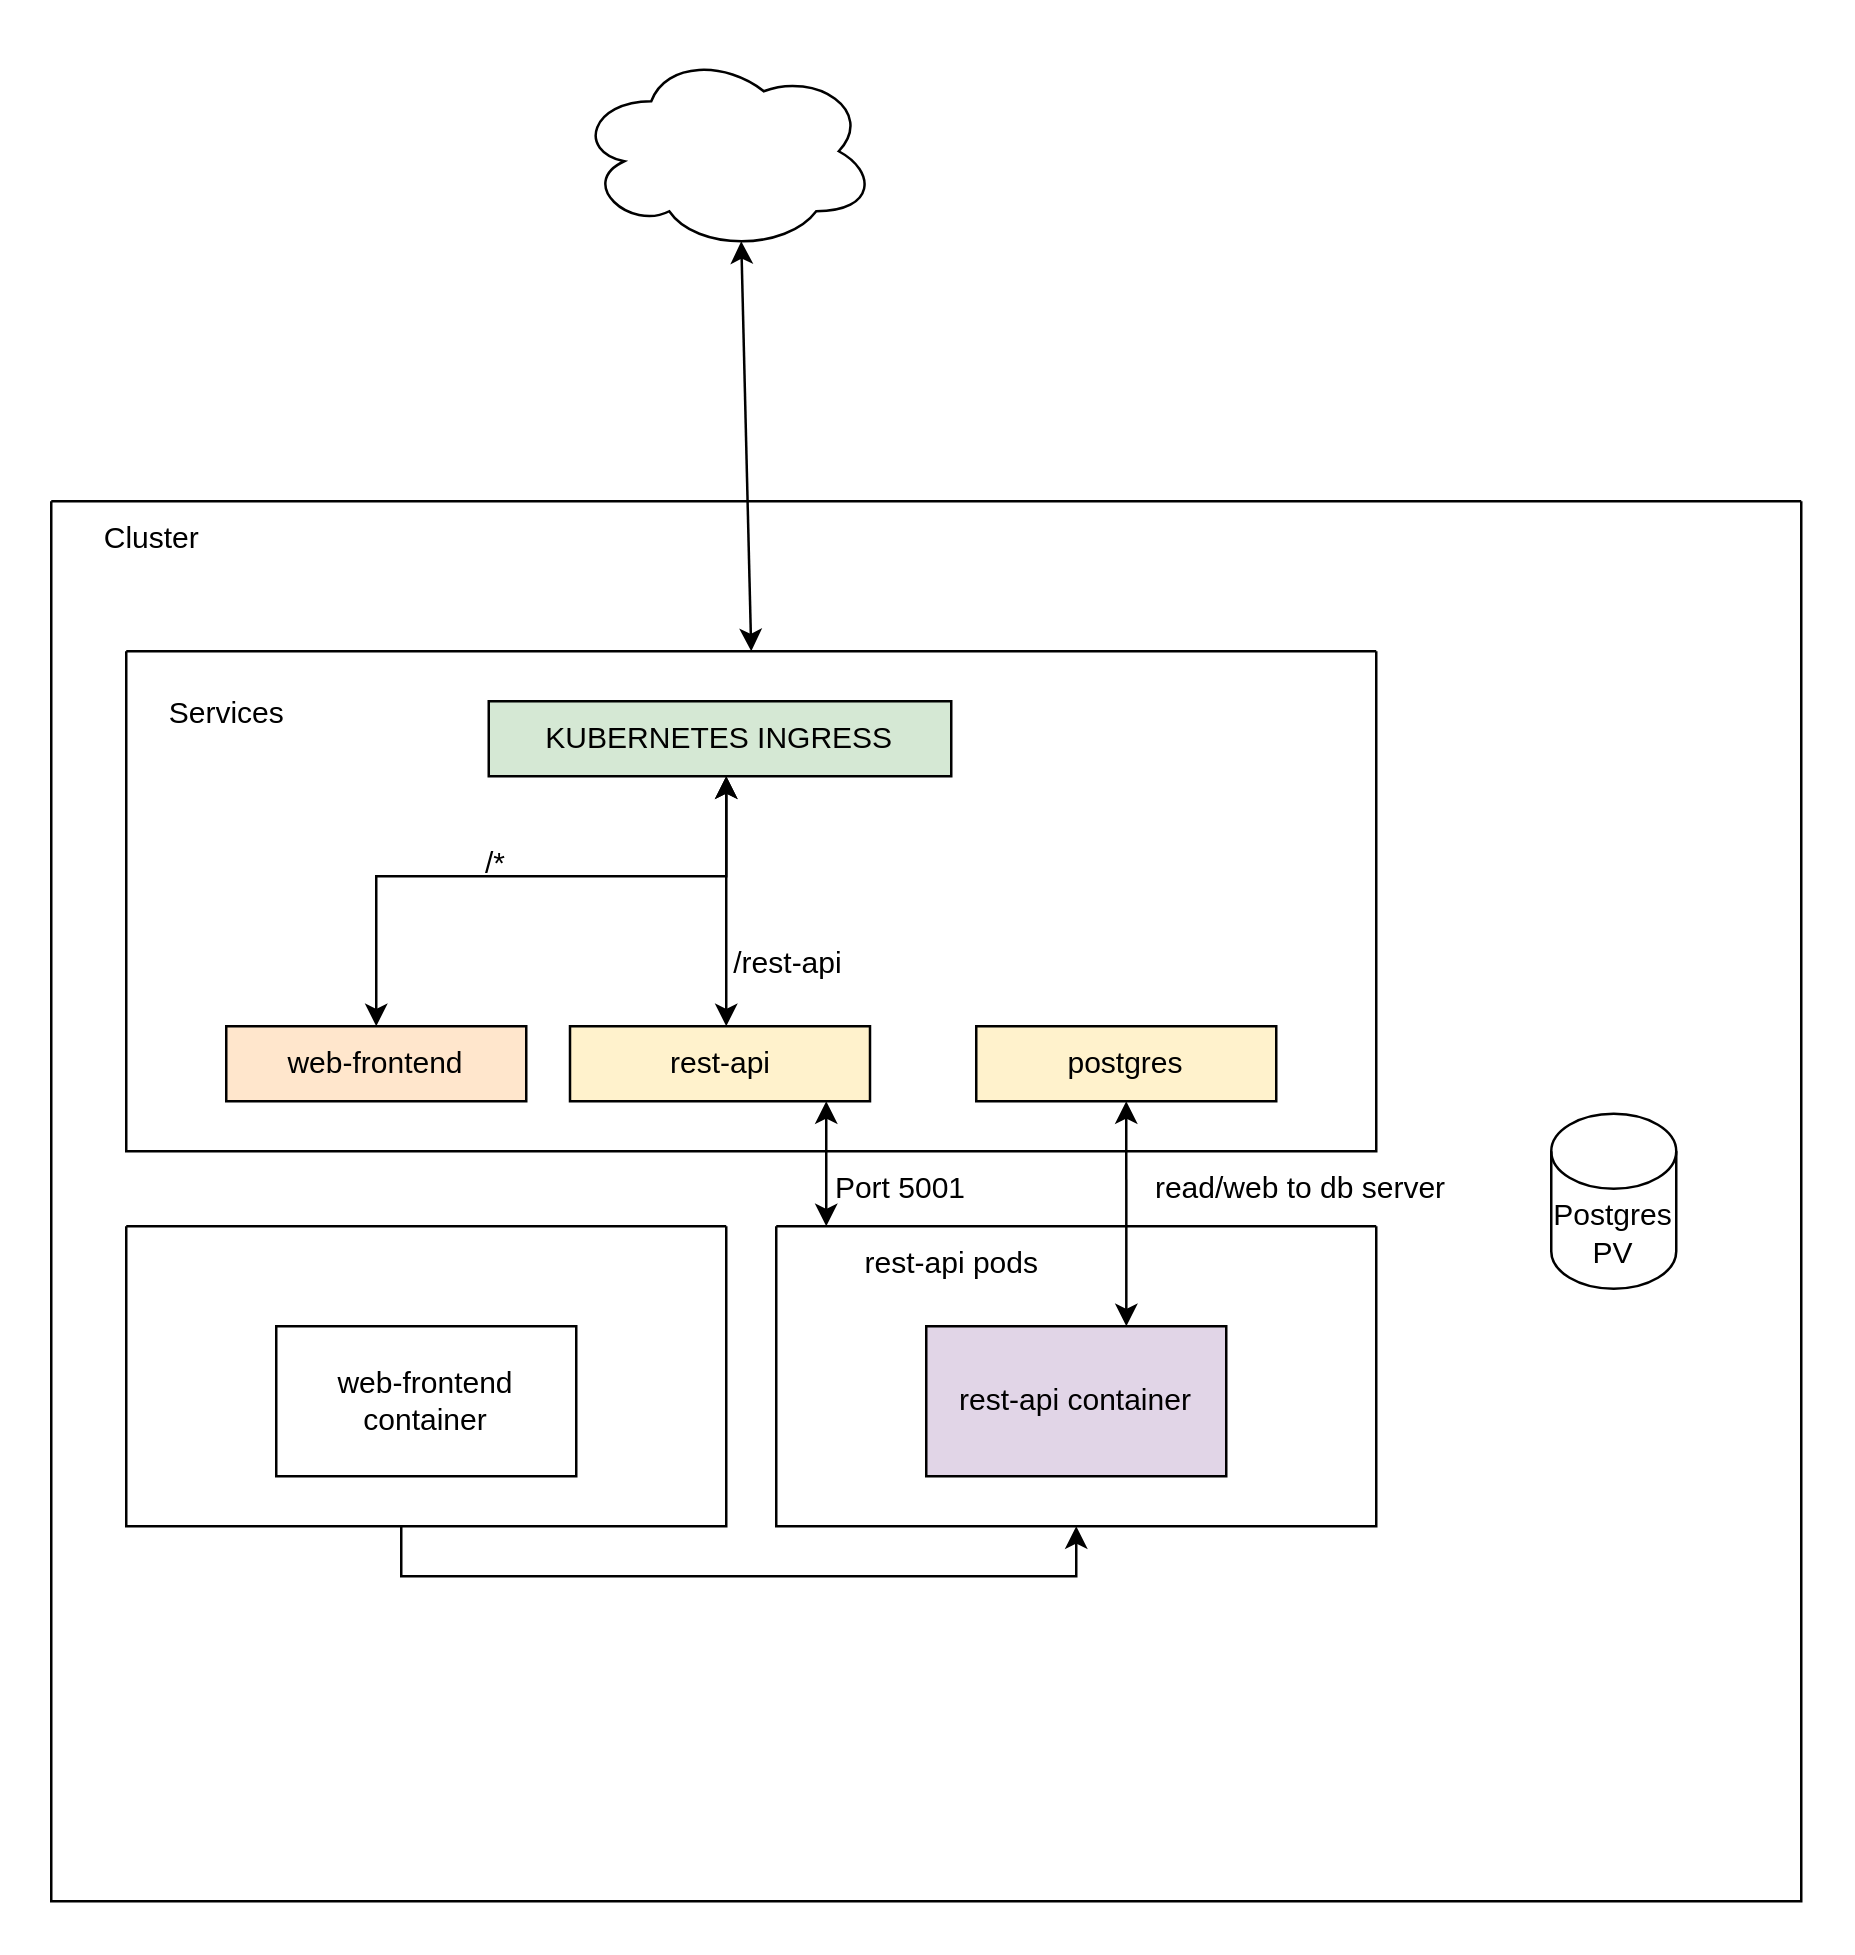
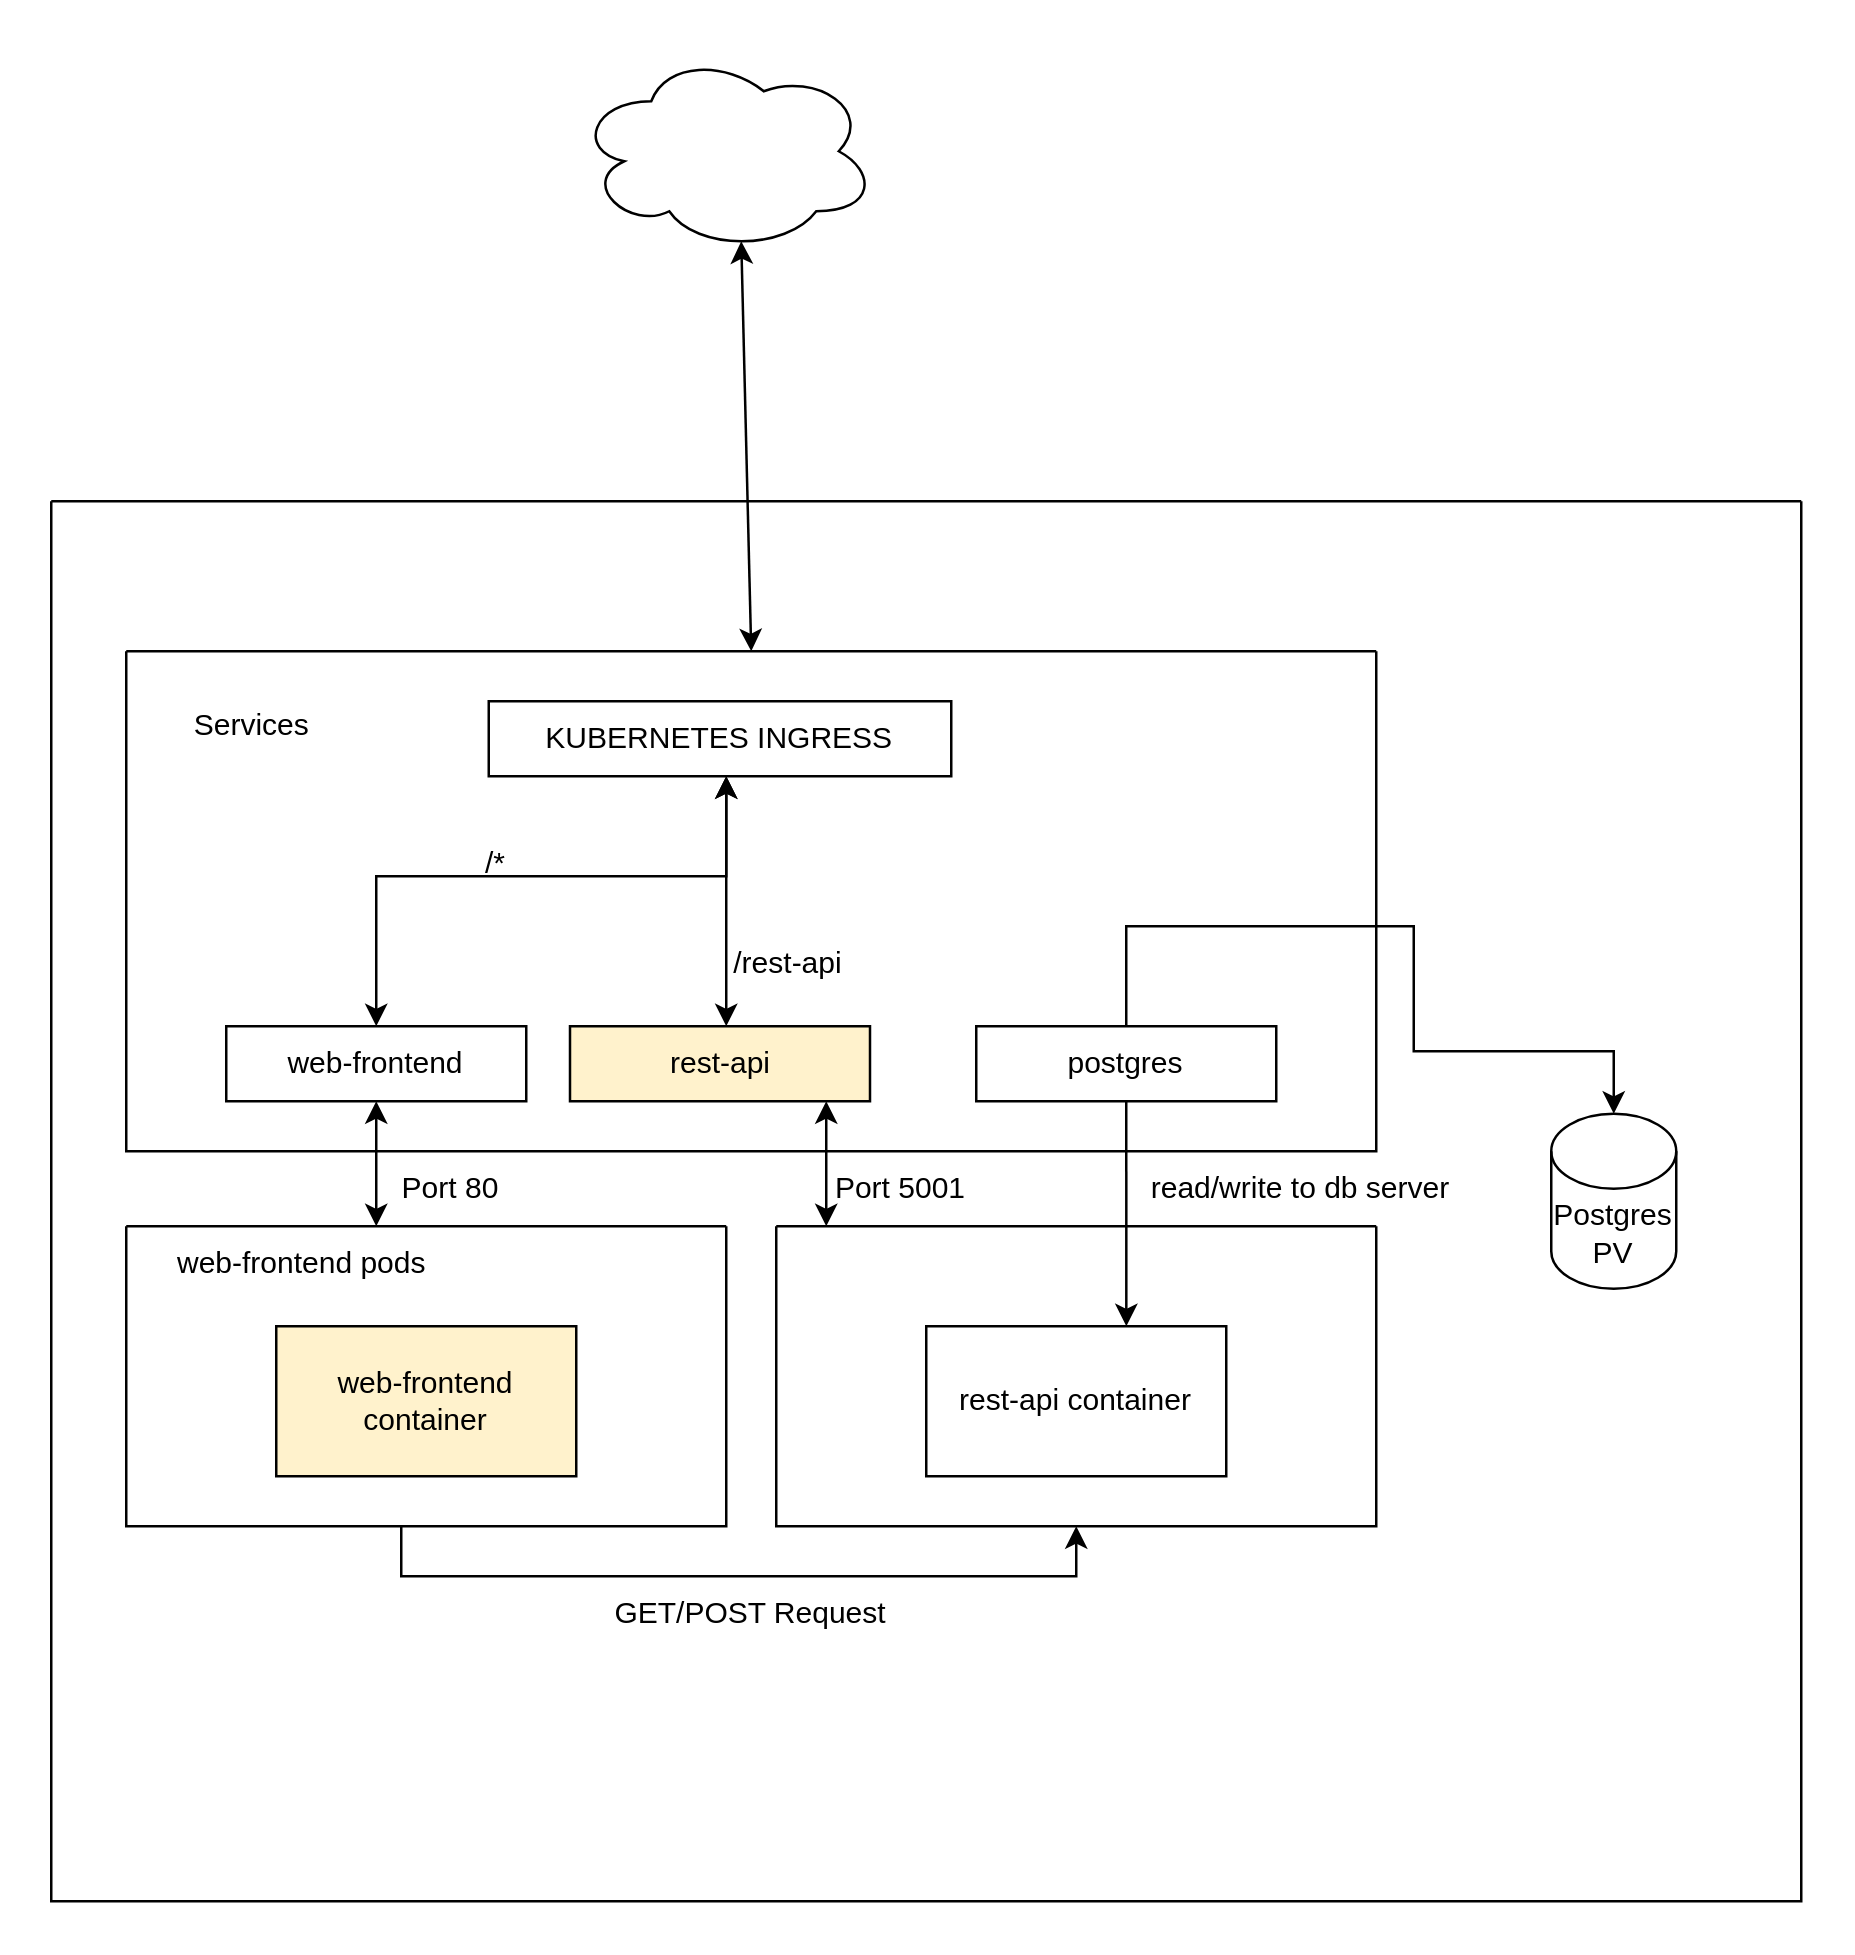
node "Cluster": removed
node "Services": moved (226, 714) -> (251, 726)
node "KUBERNETES INGRESS": fillcolor #d5e8d4 -> #ffffff
edge "postgres" -> "Postgres PV": added
node "web-frontend": fillcolor #ffe6cc -> #ffffff
node "postgres": fillcolor #fff2cc -> #ffffff
edge "postgres" -- "rest-api container": arrowhead classic -> none
edge "web-frontend" -- "web-frontend pods": added
node "Port 80": added
node "read/web to db server": label "read/web to db server" -> "read/write to db server"
node "web-frontend pods": added
node "rest-api pods": removed
node "web-frontend container": fillcolor #ffffff -> #fff2cc
node "rest-api container": fillcolor #e1d5e7 -> #ffffff
node "GET/POST Request": added
